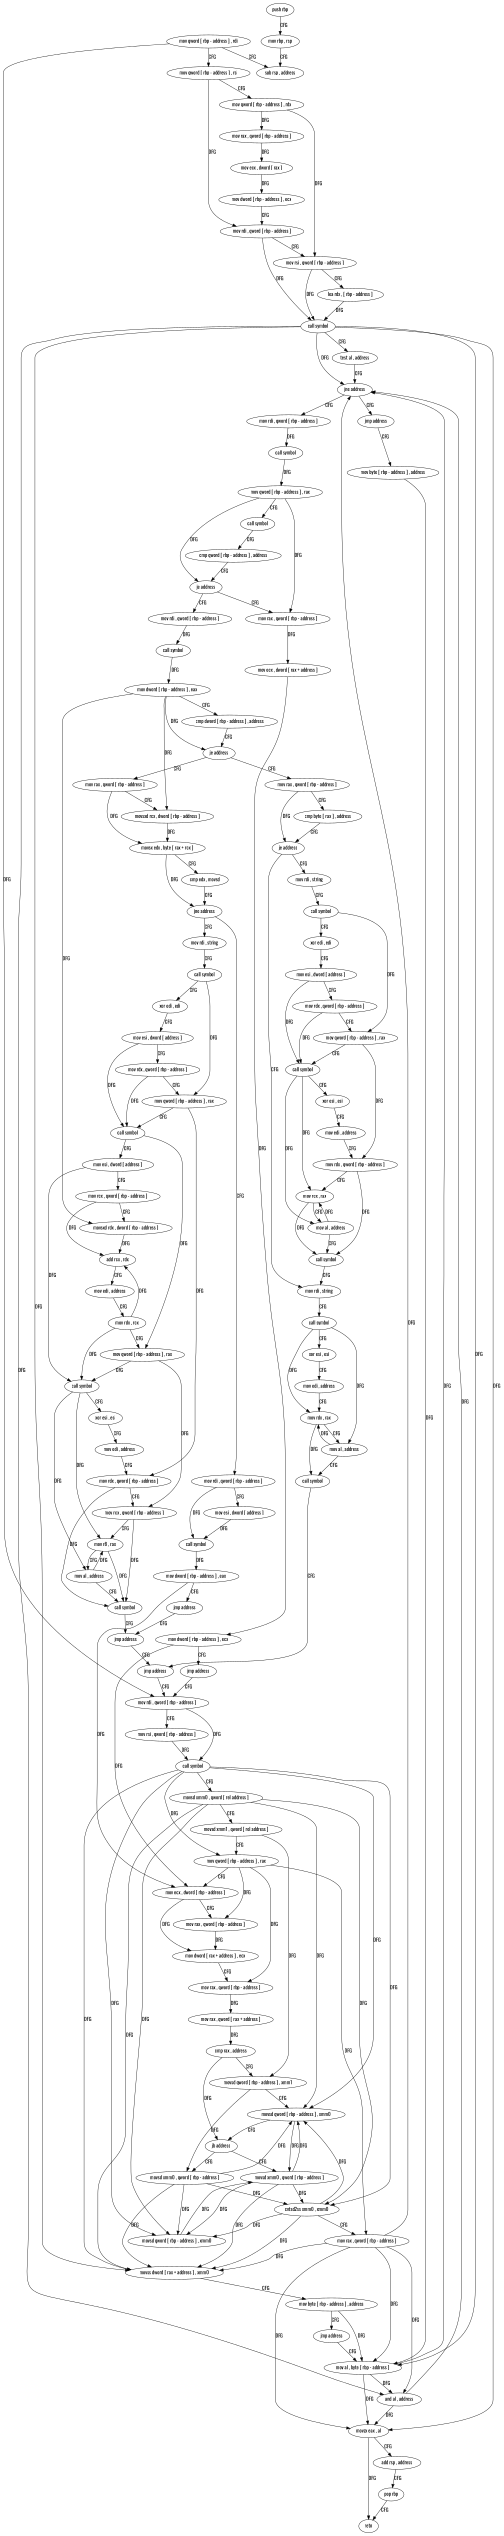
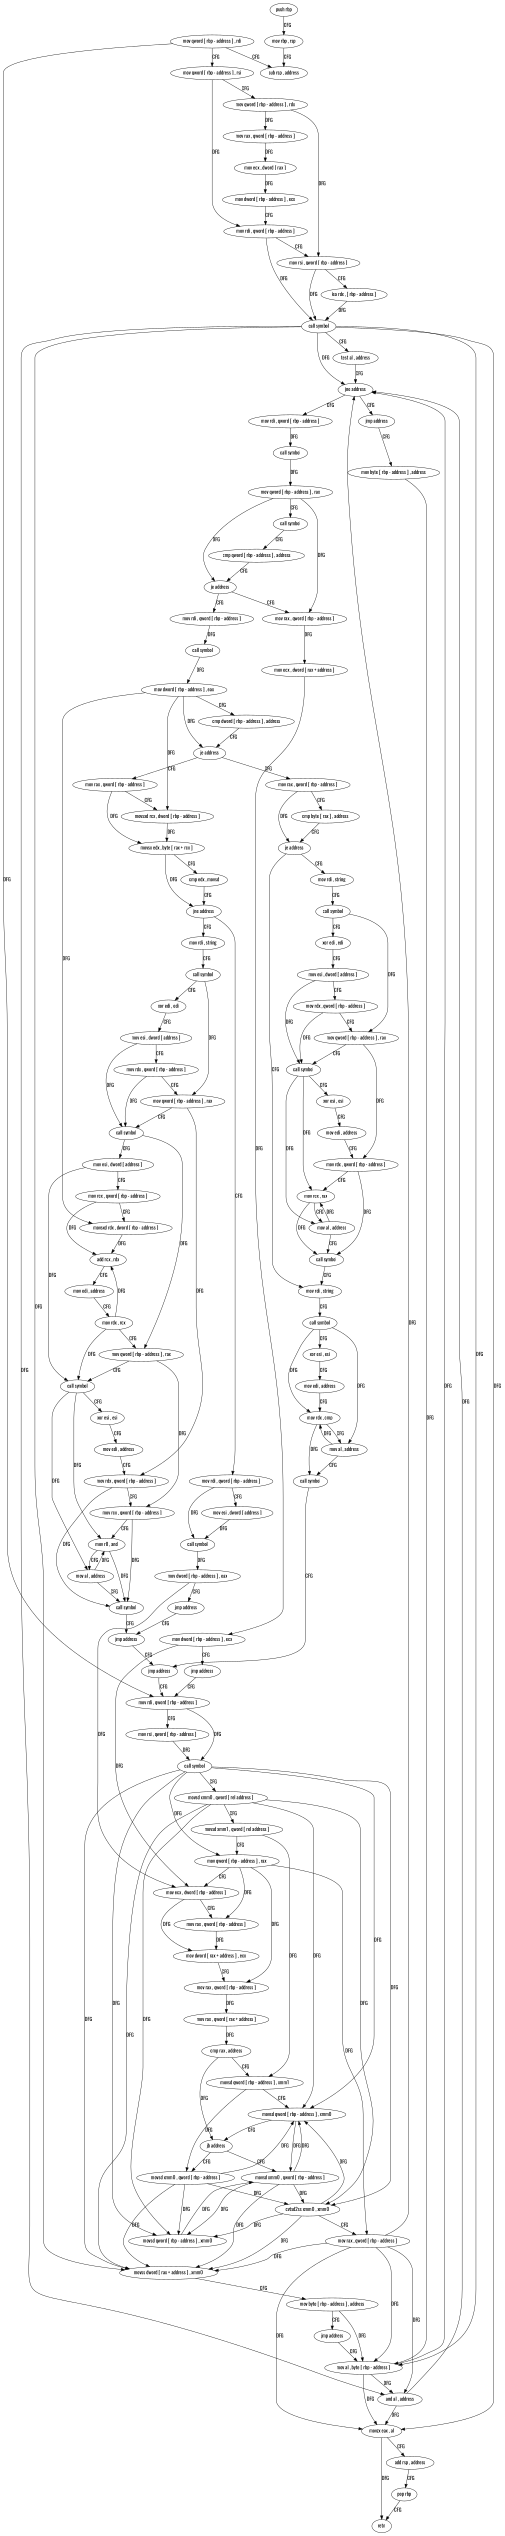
node "mov rdx , rax": label "mov rdx , rax" -> "mov rdx , cmp"
node "mov r8 , rax": label "mov r8 , rax" -> "mov r8 , and"
